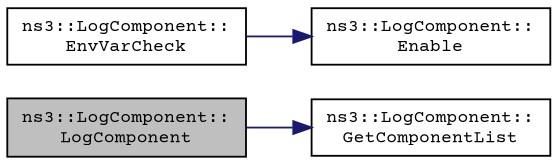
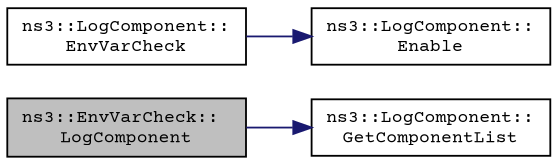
node "ns3::LogComponent:: LogComponent": label "ns3::LogComponent:: LogComponent" -> "ns3::EnvVarCheck:: LogComponent"
